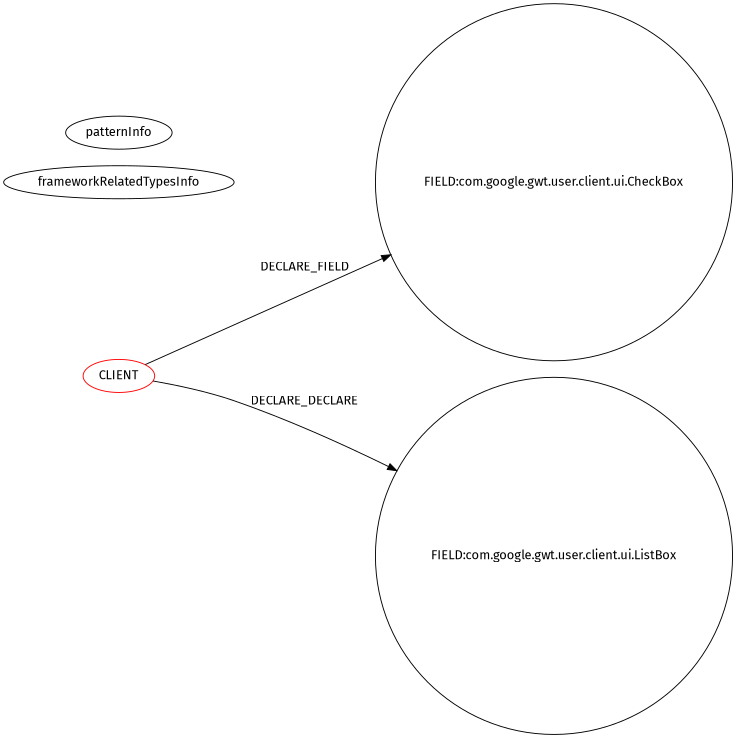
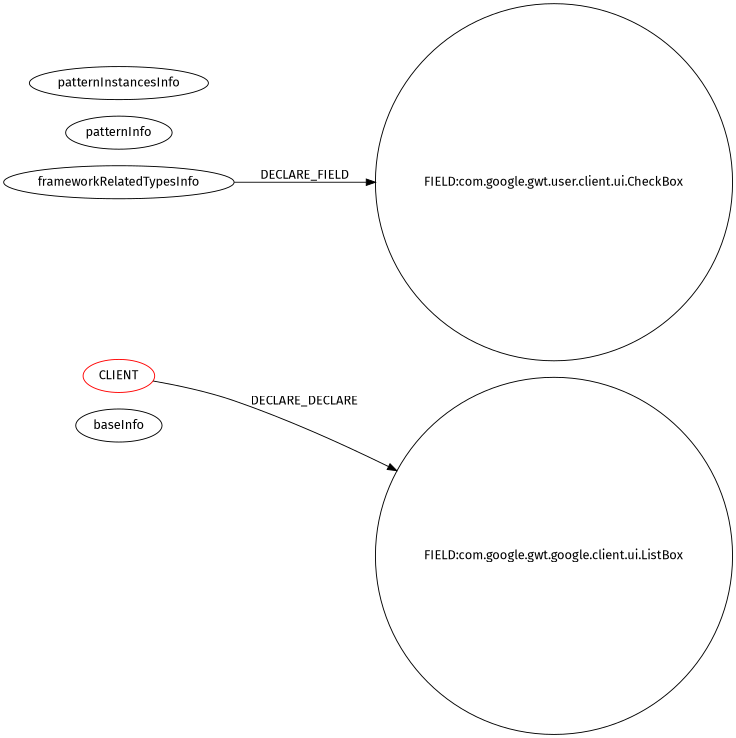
node "patternInstancesInfo": added
edge "CLIENT" -> "FIELD:com.google.gwt.user.client.ui.CheckBox": now "frameworkRelatedTypesInfo" -> "FIELD:com.google.gwt.user.client.ui.CheckBox"
node "baseInfo": added
node "FIELD:com.google.gwt.user.client.ui.ListBox": label "FIELD:com.google.gwt.user.client.ui.ListBox" -> "FIELD:com.google.gwt.google.client.ui.ListBox"
